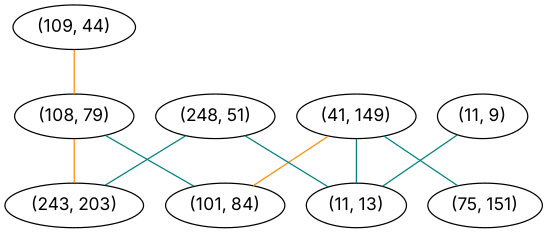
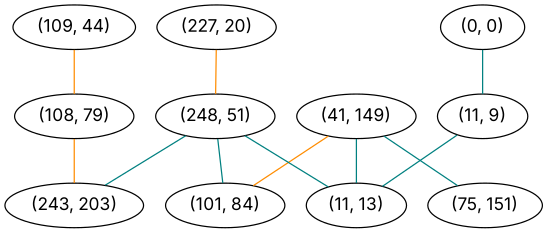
node "(227, 20)": added
node "(0, 0)": added
edge "(108, 79)" -- "(101, 84)": now "(248, 51)" -- "(101, 84)"
